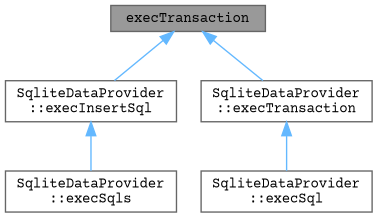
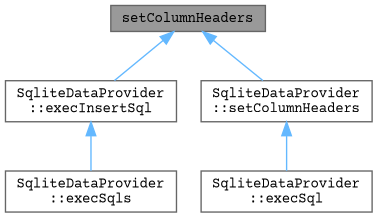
node "execTransaction": label "execTransaction" -> "setColumnHeaders"
node "SqliteDataProvider ::execTransaction": label "SqliteDataProvider ::execTransaction" -> "SqliteDataProvider ::setColumnHeaders"
